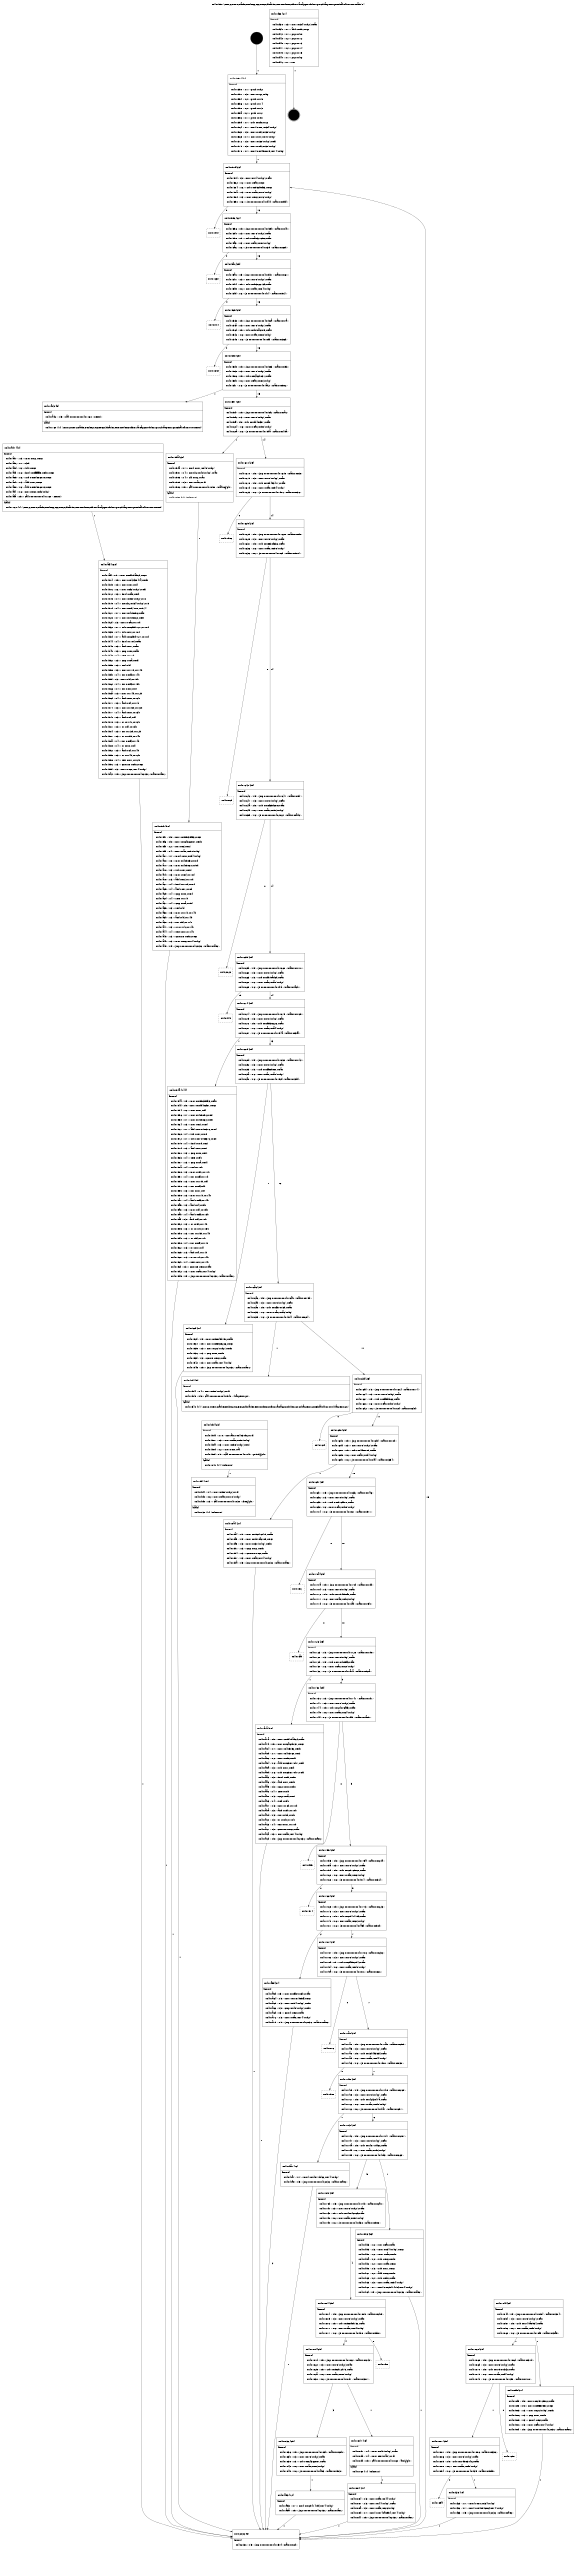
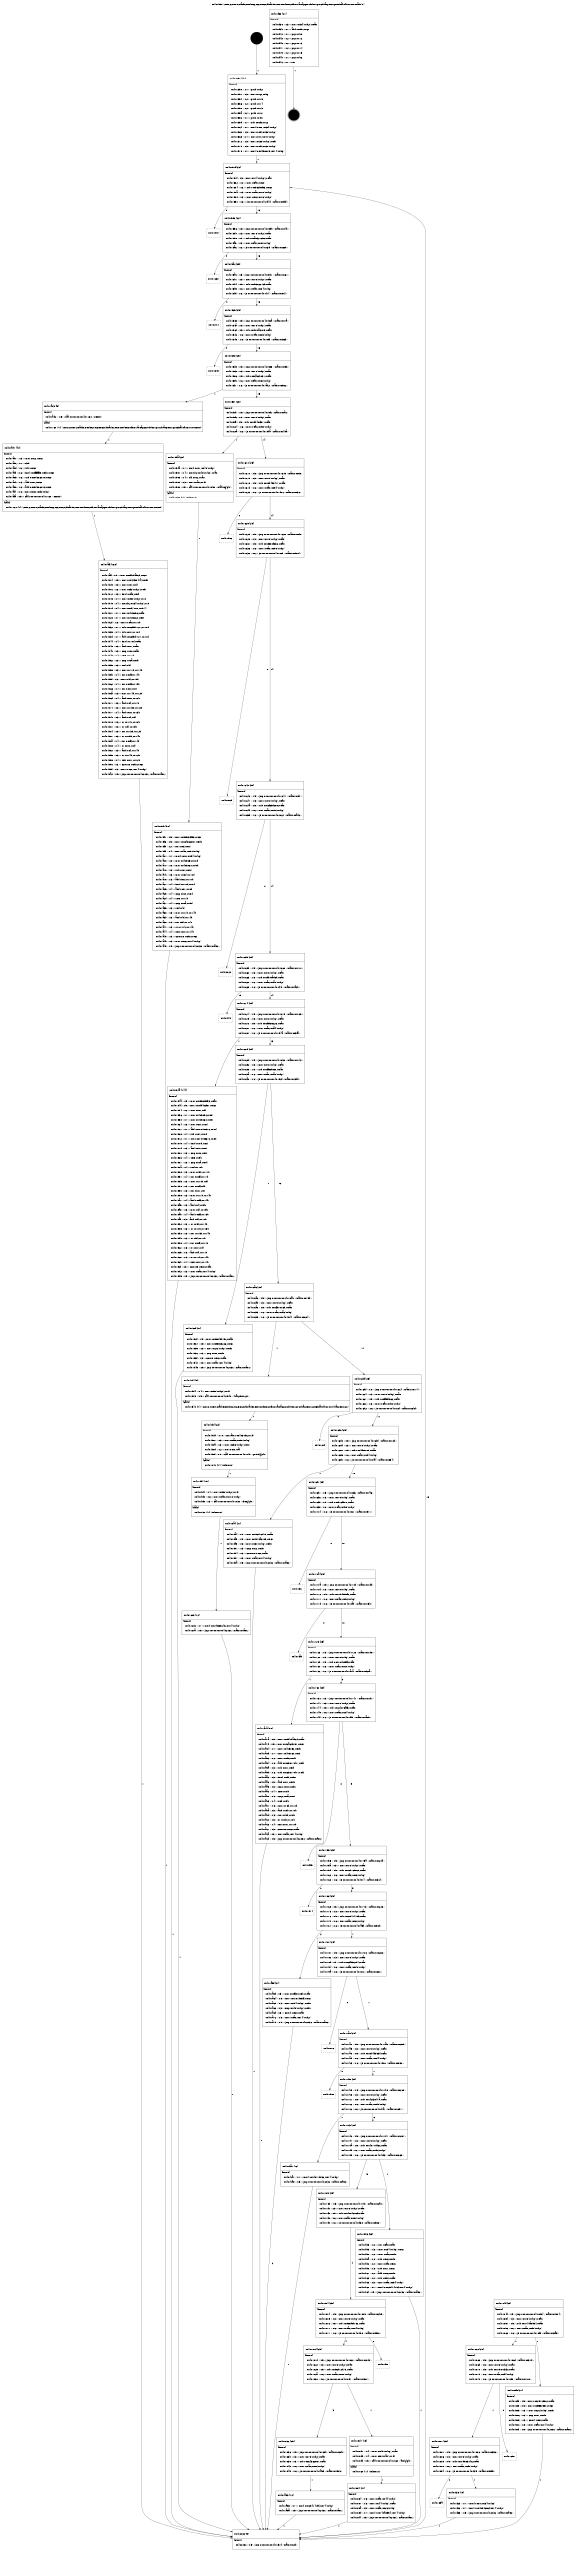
edge "0x401ad2 [5]" -> "0x401ad7 [40]": added, label "1"
edge "0x401bd4 [9]" -> "0x401bdd [23]": added, label "1"
node "0x401c03 [12]": added
